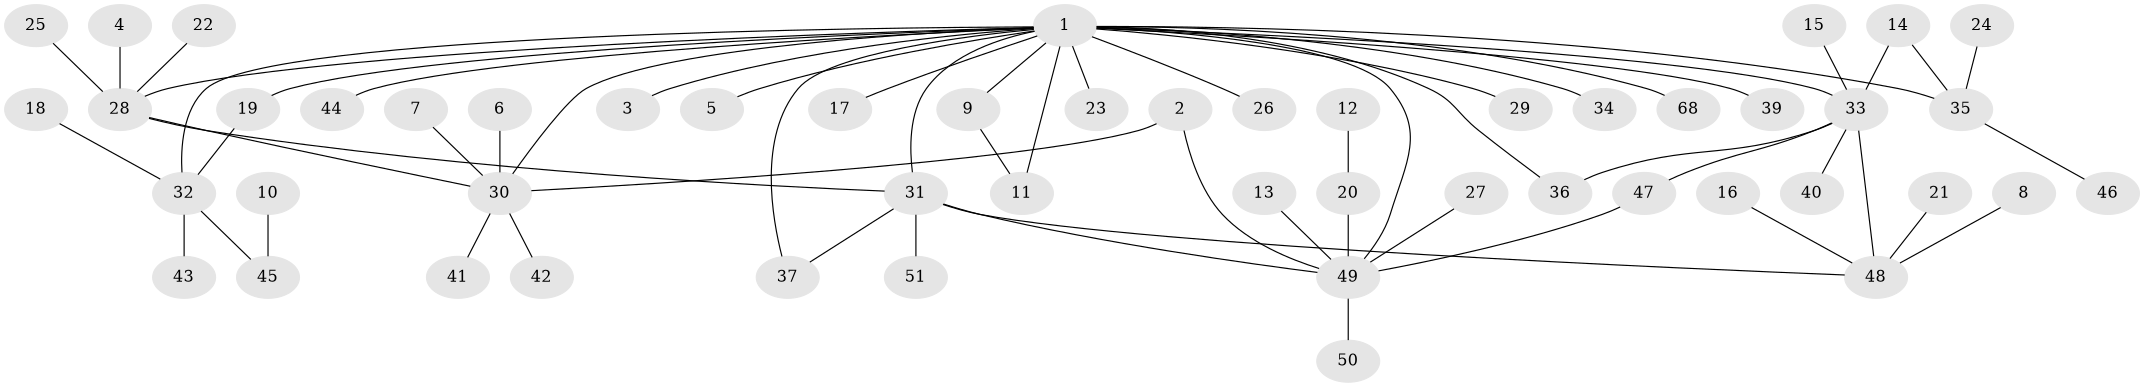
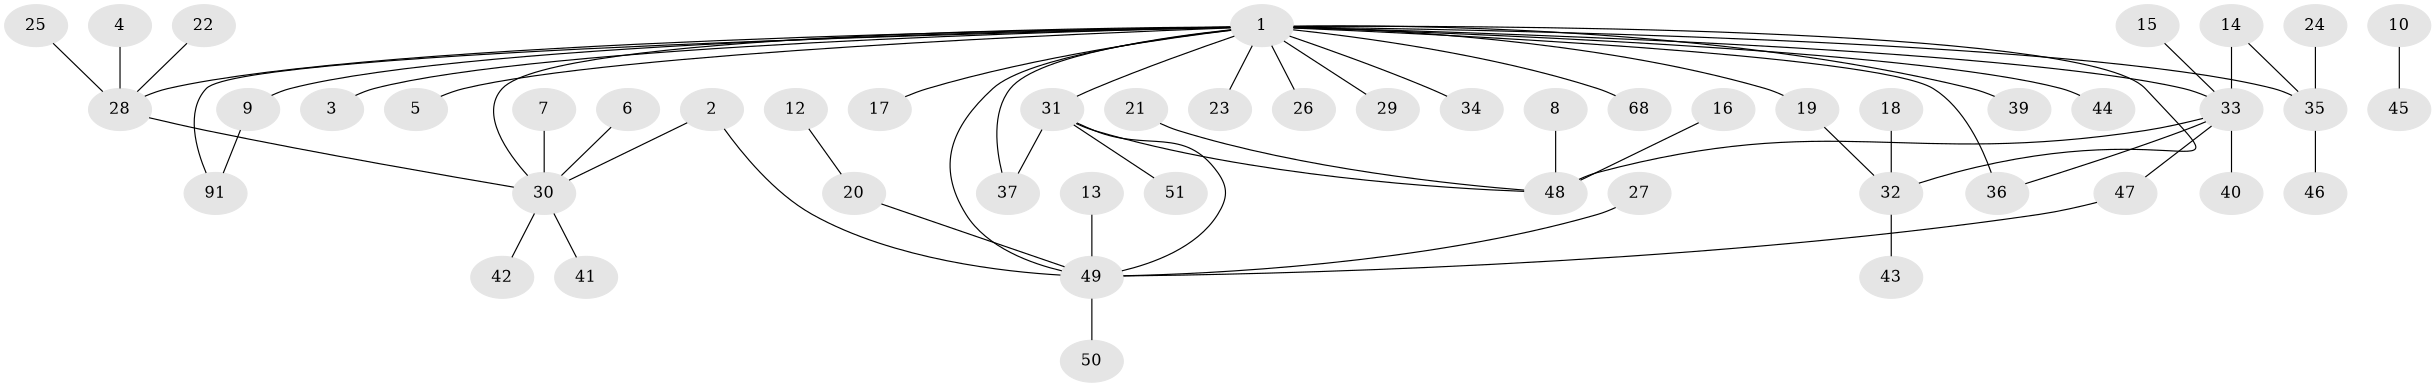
edge "28" -- "31": removed
node "11": label "11" -> "91"
edge "32" -- "45": removed
